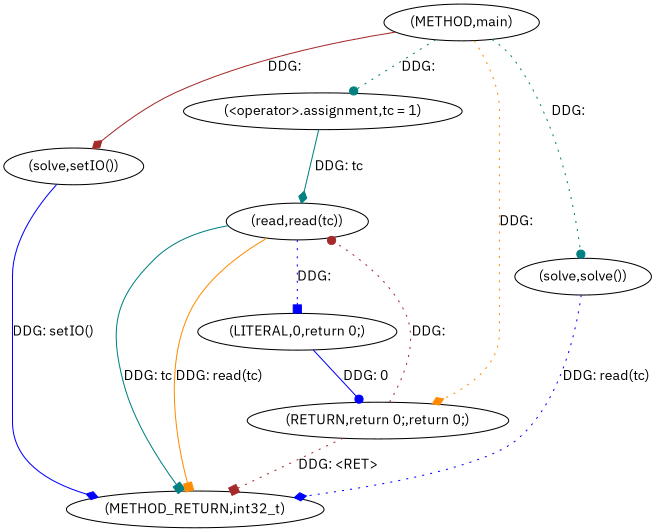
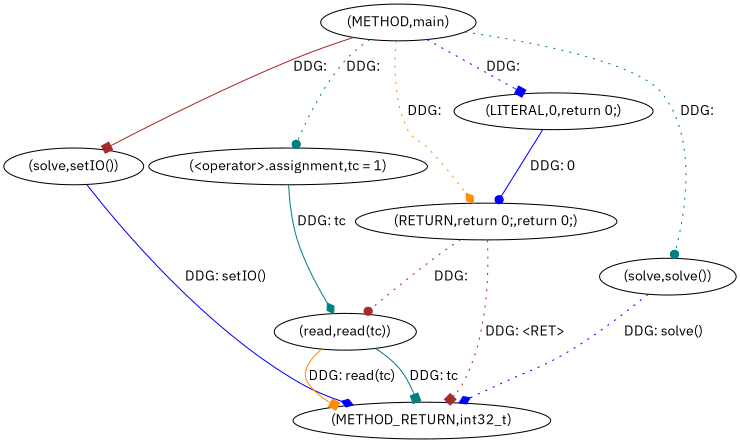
edge "(METHOD,main)" -> "(solve,setIO())": arrowhead diamond -> box
edge "(read,read(tc))" -> "(LITERAL,0,return 0;)": now "(METHOD,main)" -> "(LITERAL,0,return 0;)"
edge "(solve,solve())" -> "(METHOD_RETURN,int32_t)": label "DDG: read(tc)" -> "DDG: solve()"
